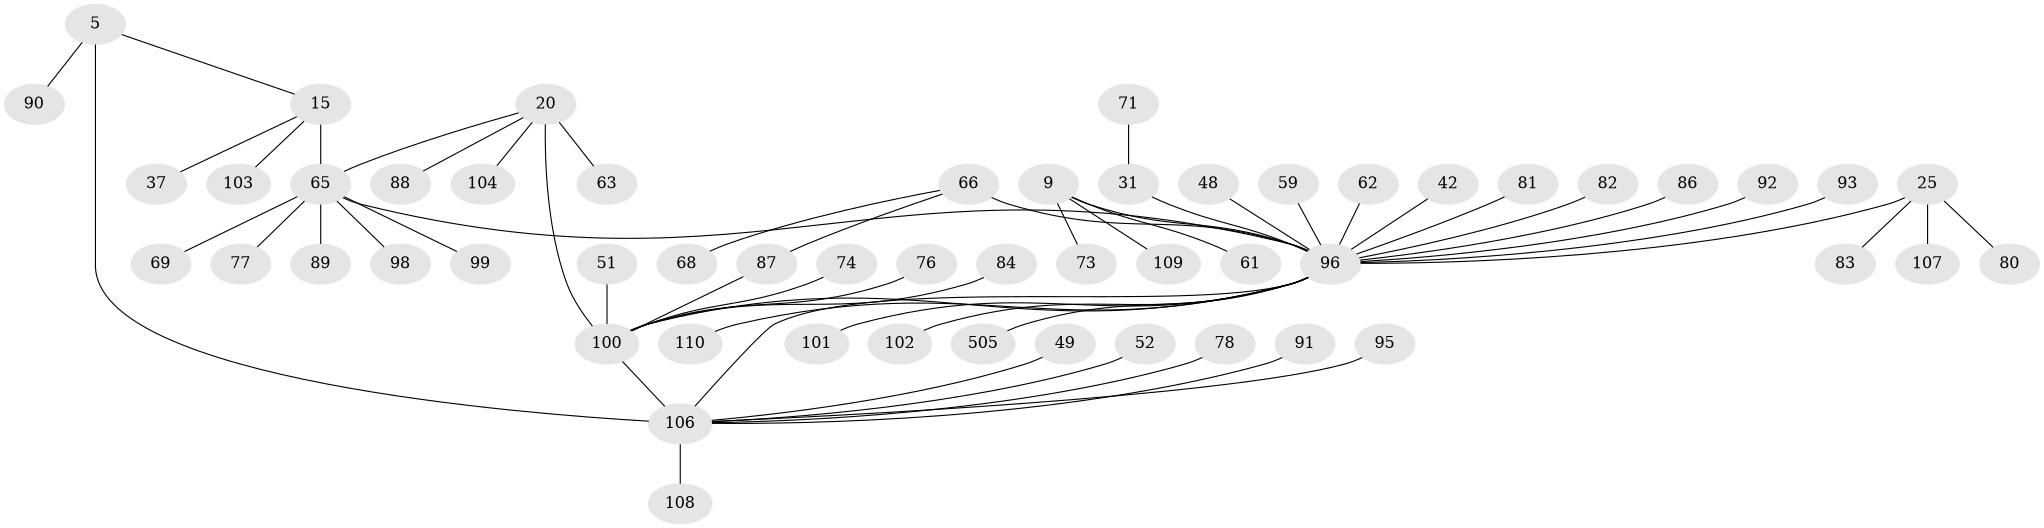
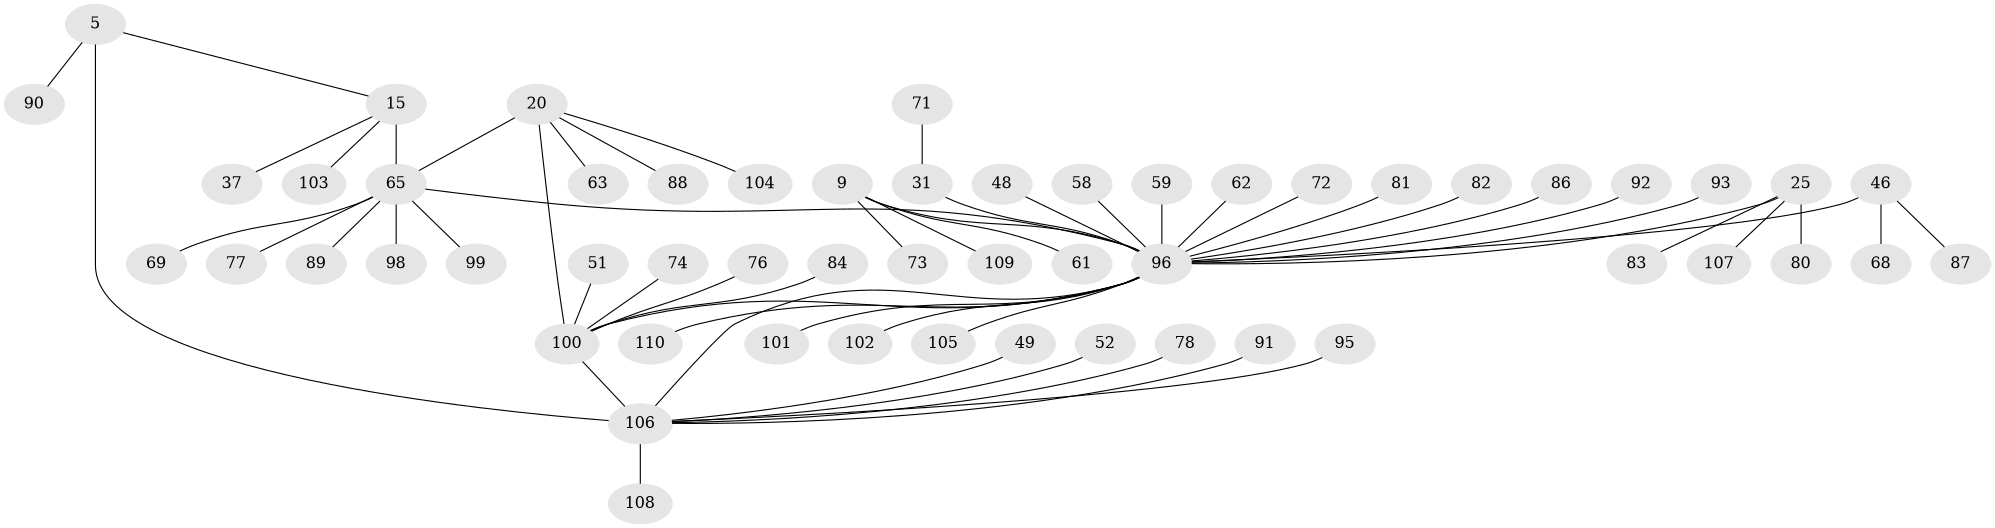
node "66": label "66" -> "46"
node "58": added
node "42": label "42" -> "72"
edge "87" -- "100": removed
node "505": label "505" -> "105"
